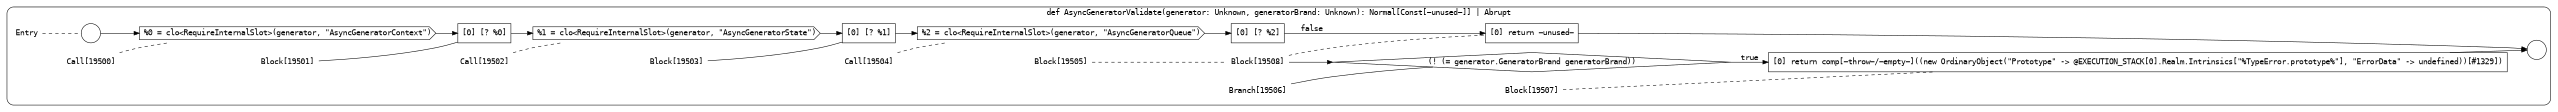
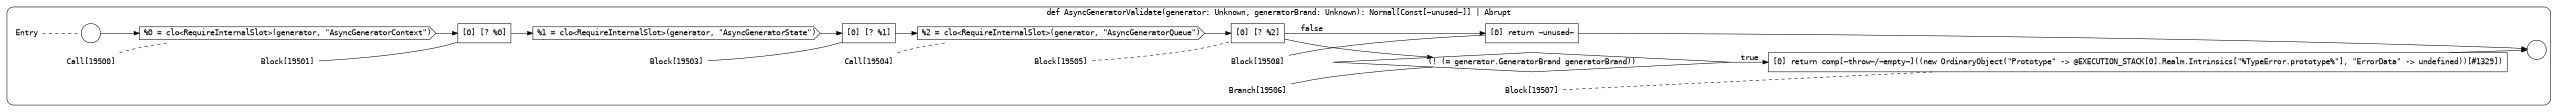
edge "[0] return ~unused~" -- "Block[19508]": style dashed -> solid
node "Call[19502]": removed
edge "Block[19505]" -- "Block[19508]": now "Block[19505]" -- "[0] [? %2]"
edge "Block[19508]" -> "(! (= generator.GeneratorBrand generatorBrand))": now "[0] [? %2]" -> "(! (= generator.GeneratorBrand generatorBrand))"
